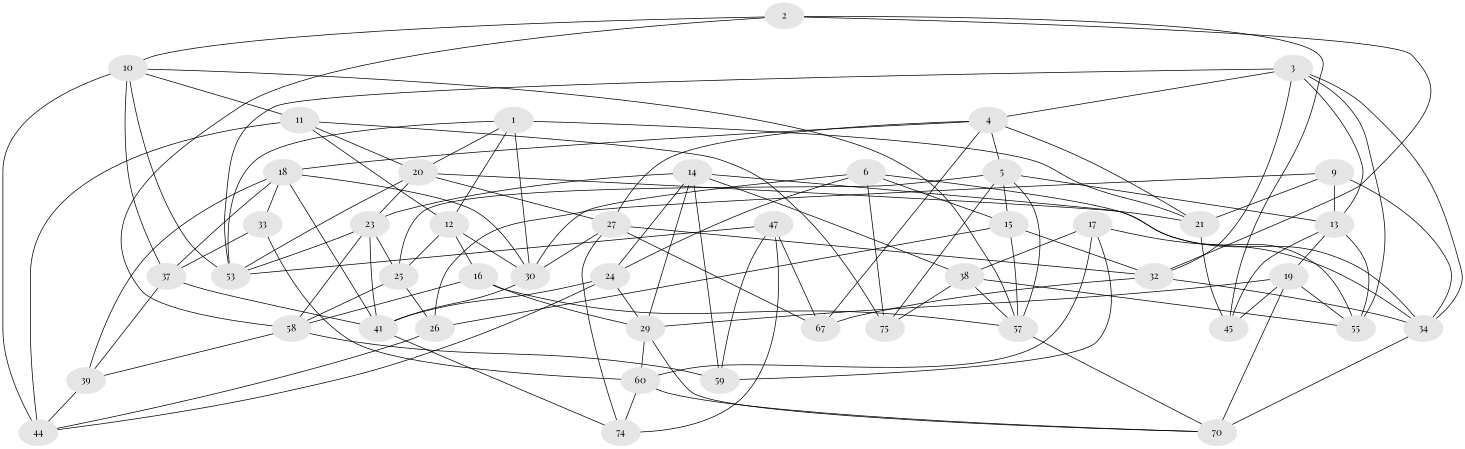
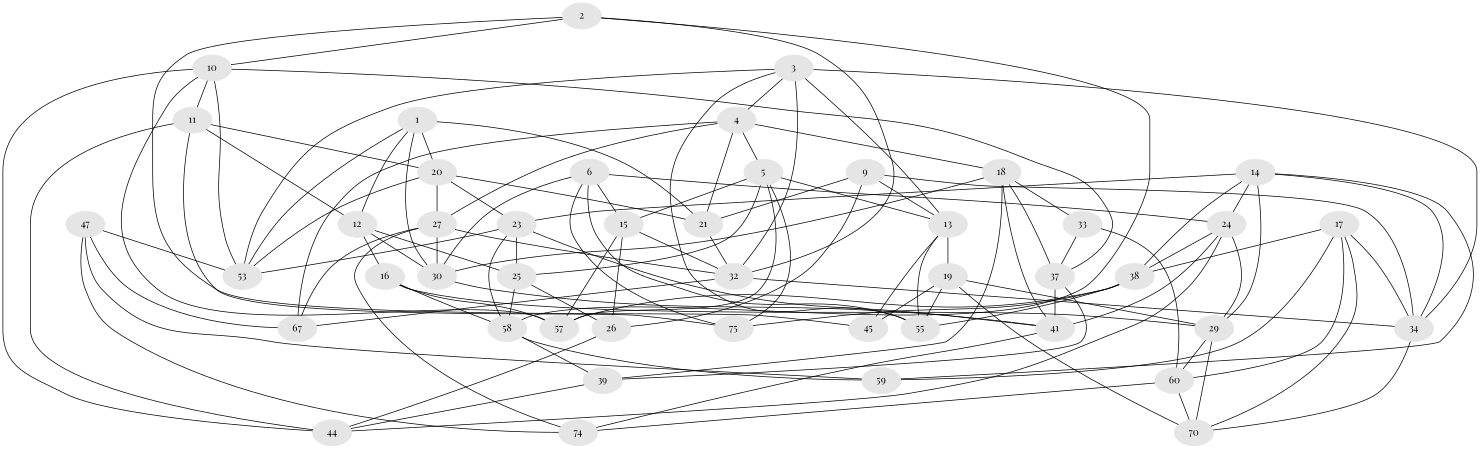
edge "24" -- "38": added
edge "21" -- "45": now "21" -- "32"
edge "57" -- "70": now "17" -- "70"
